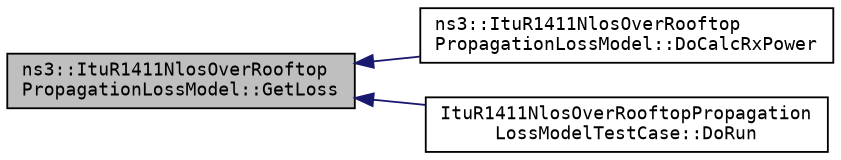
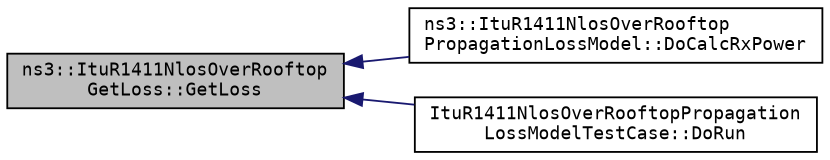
node "ns3::ItuR1411NlosOverRooftop PropagationLossModel::GetLoss": label "ns3::ItuR1411NlosOverRooftop PropagationLossModel::GetLoss" -> "ns3::ItuR1411NlosOverRooftop GetLoss::GetLoss"
